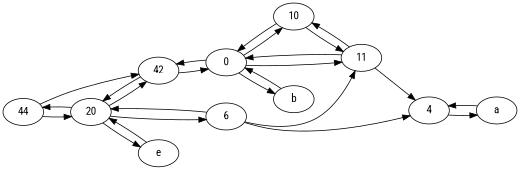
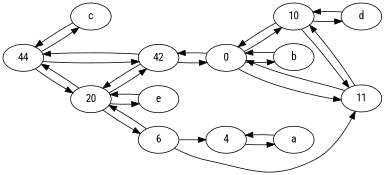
node "c": added
node "d": added
edge "42" -> "44": added
edge "11" -> "4": removed
